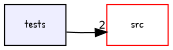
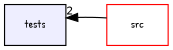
edge "tests" -> "src": reversed
